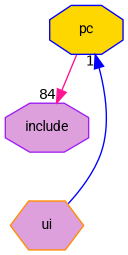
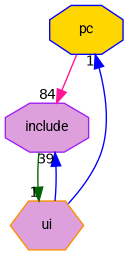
edge "include" -> "ui": added
edge "ui" -> "include": added
